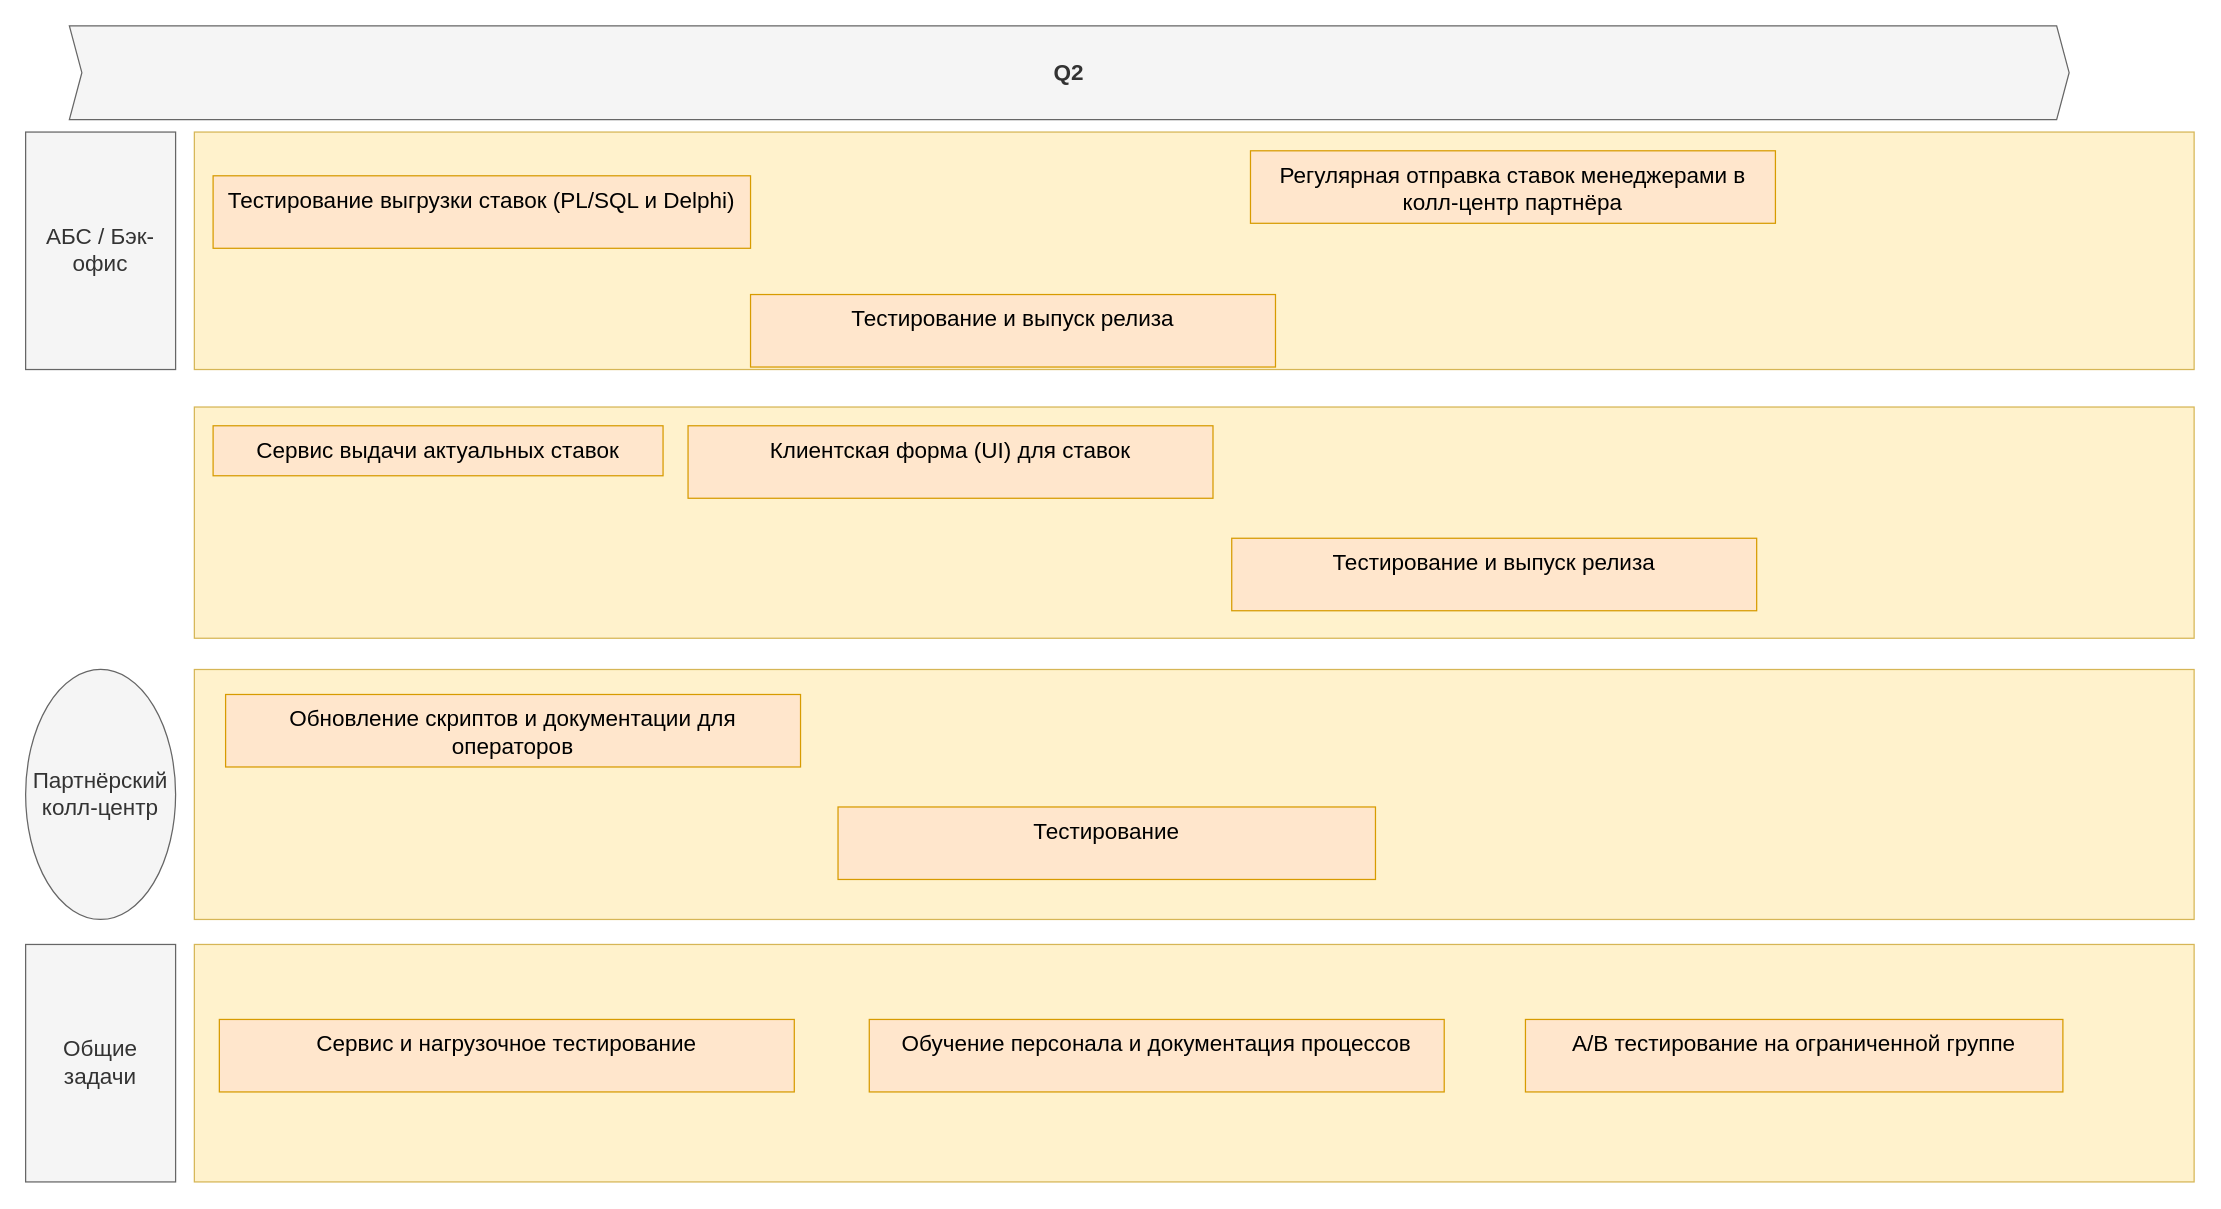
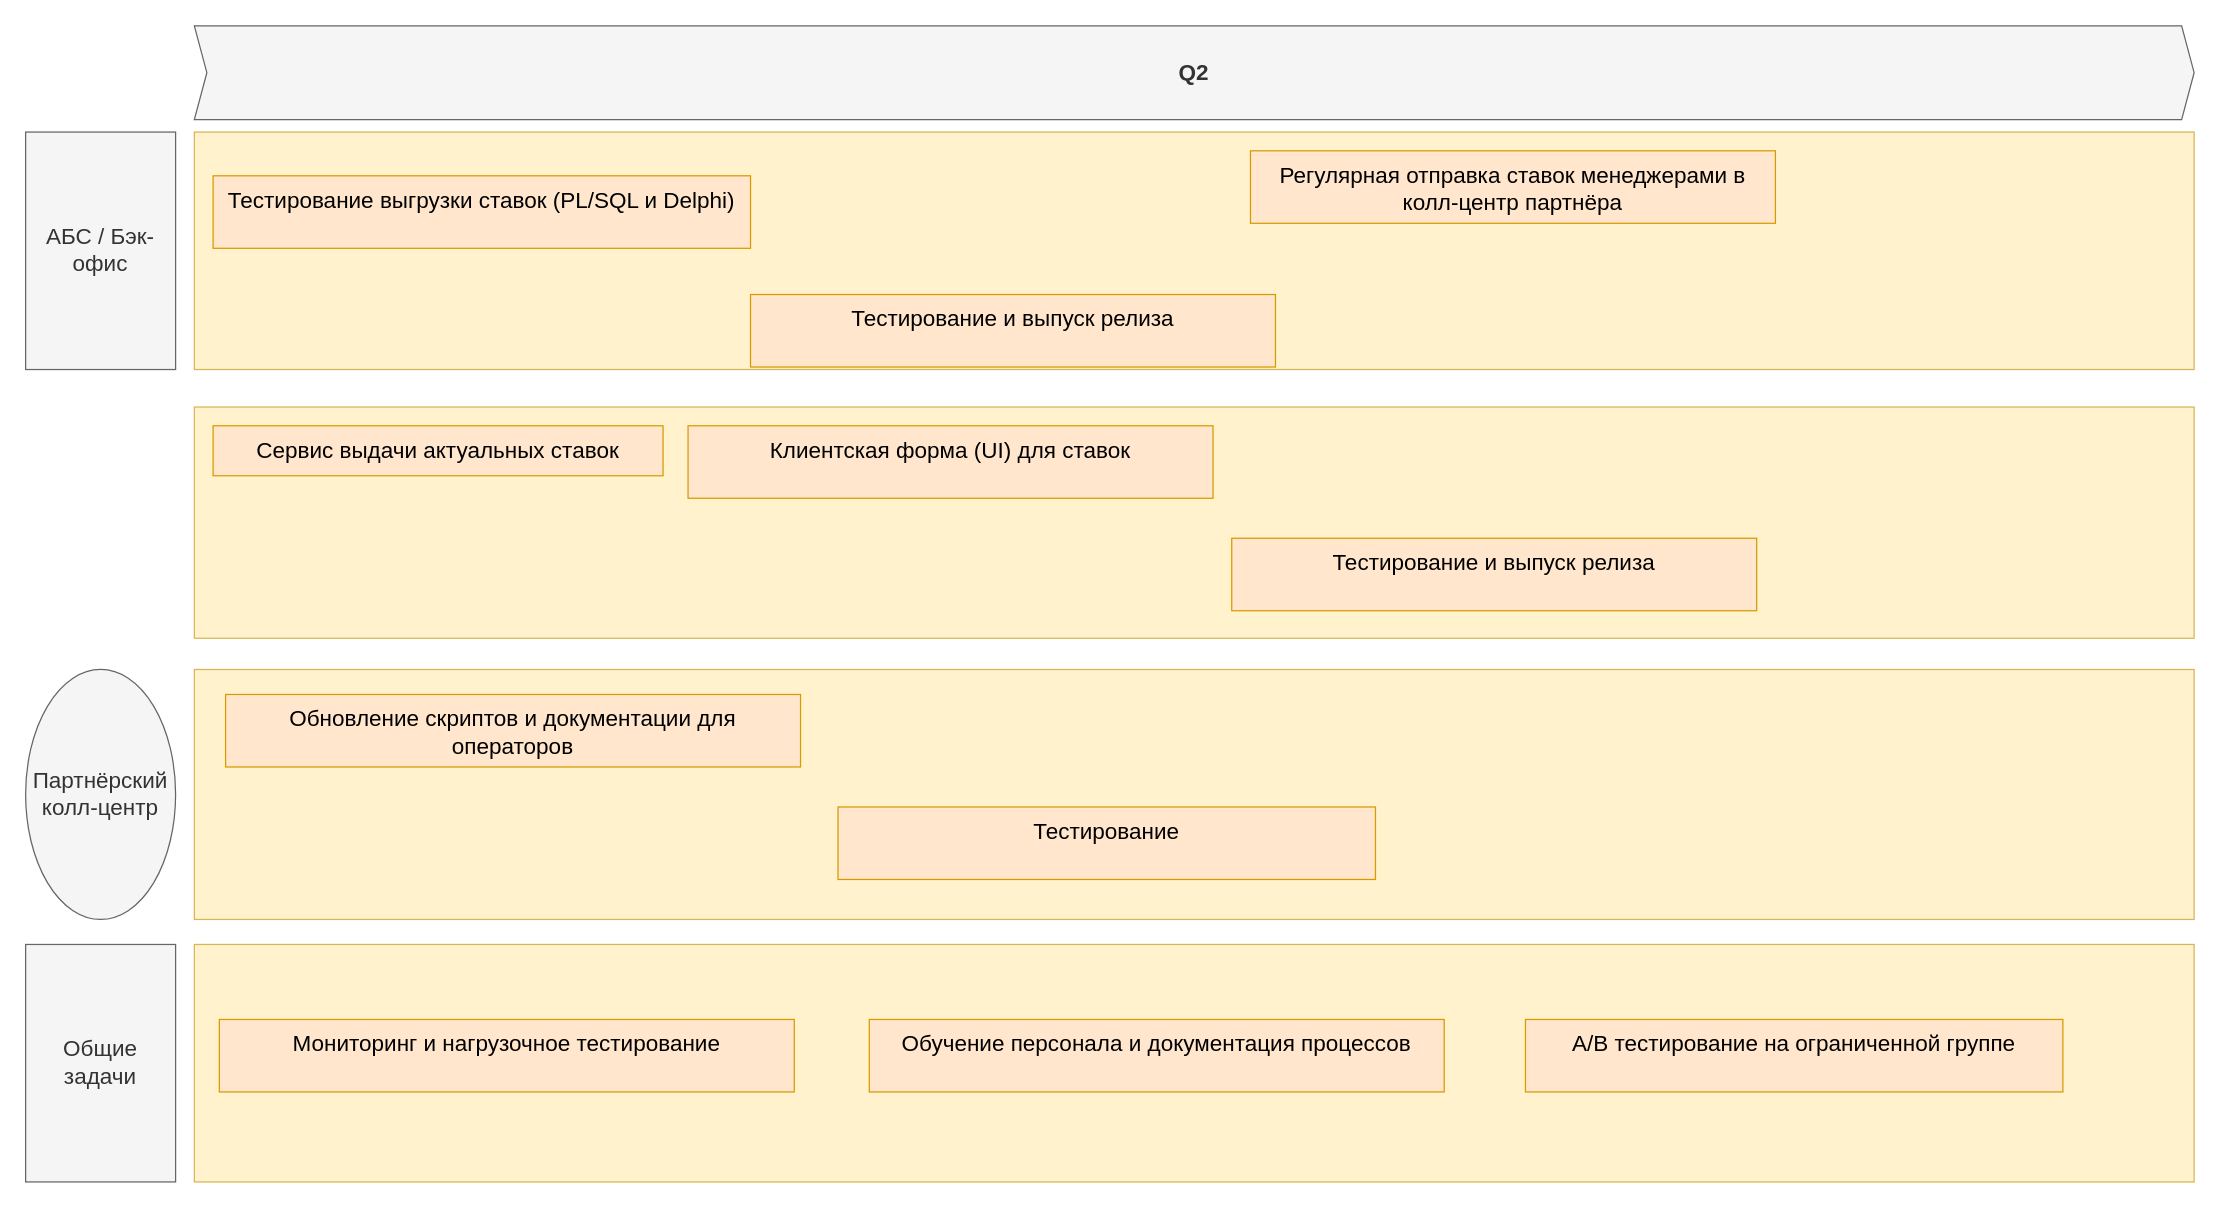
node "Q2": moved (1069, 73) -> (1194, 73)
node "Сервис и нагрузочное тестирование": label "Сервис и нагрузочное тестирование" -> "Мониторинг и нагрузочное тестирование"
